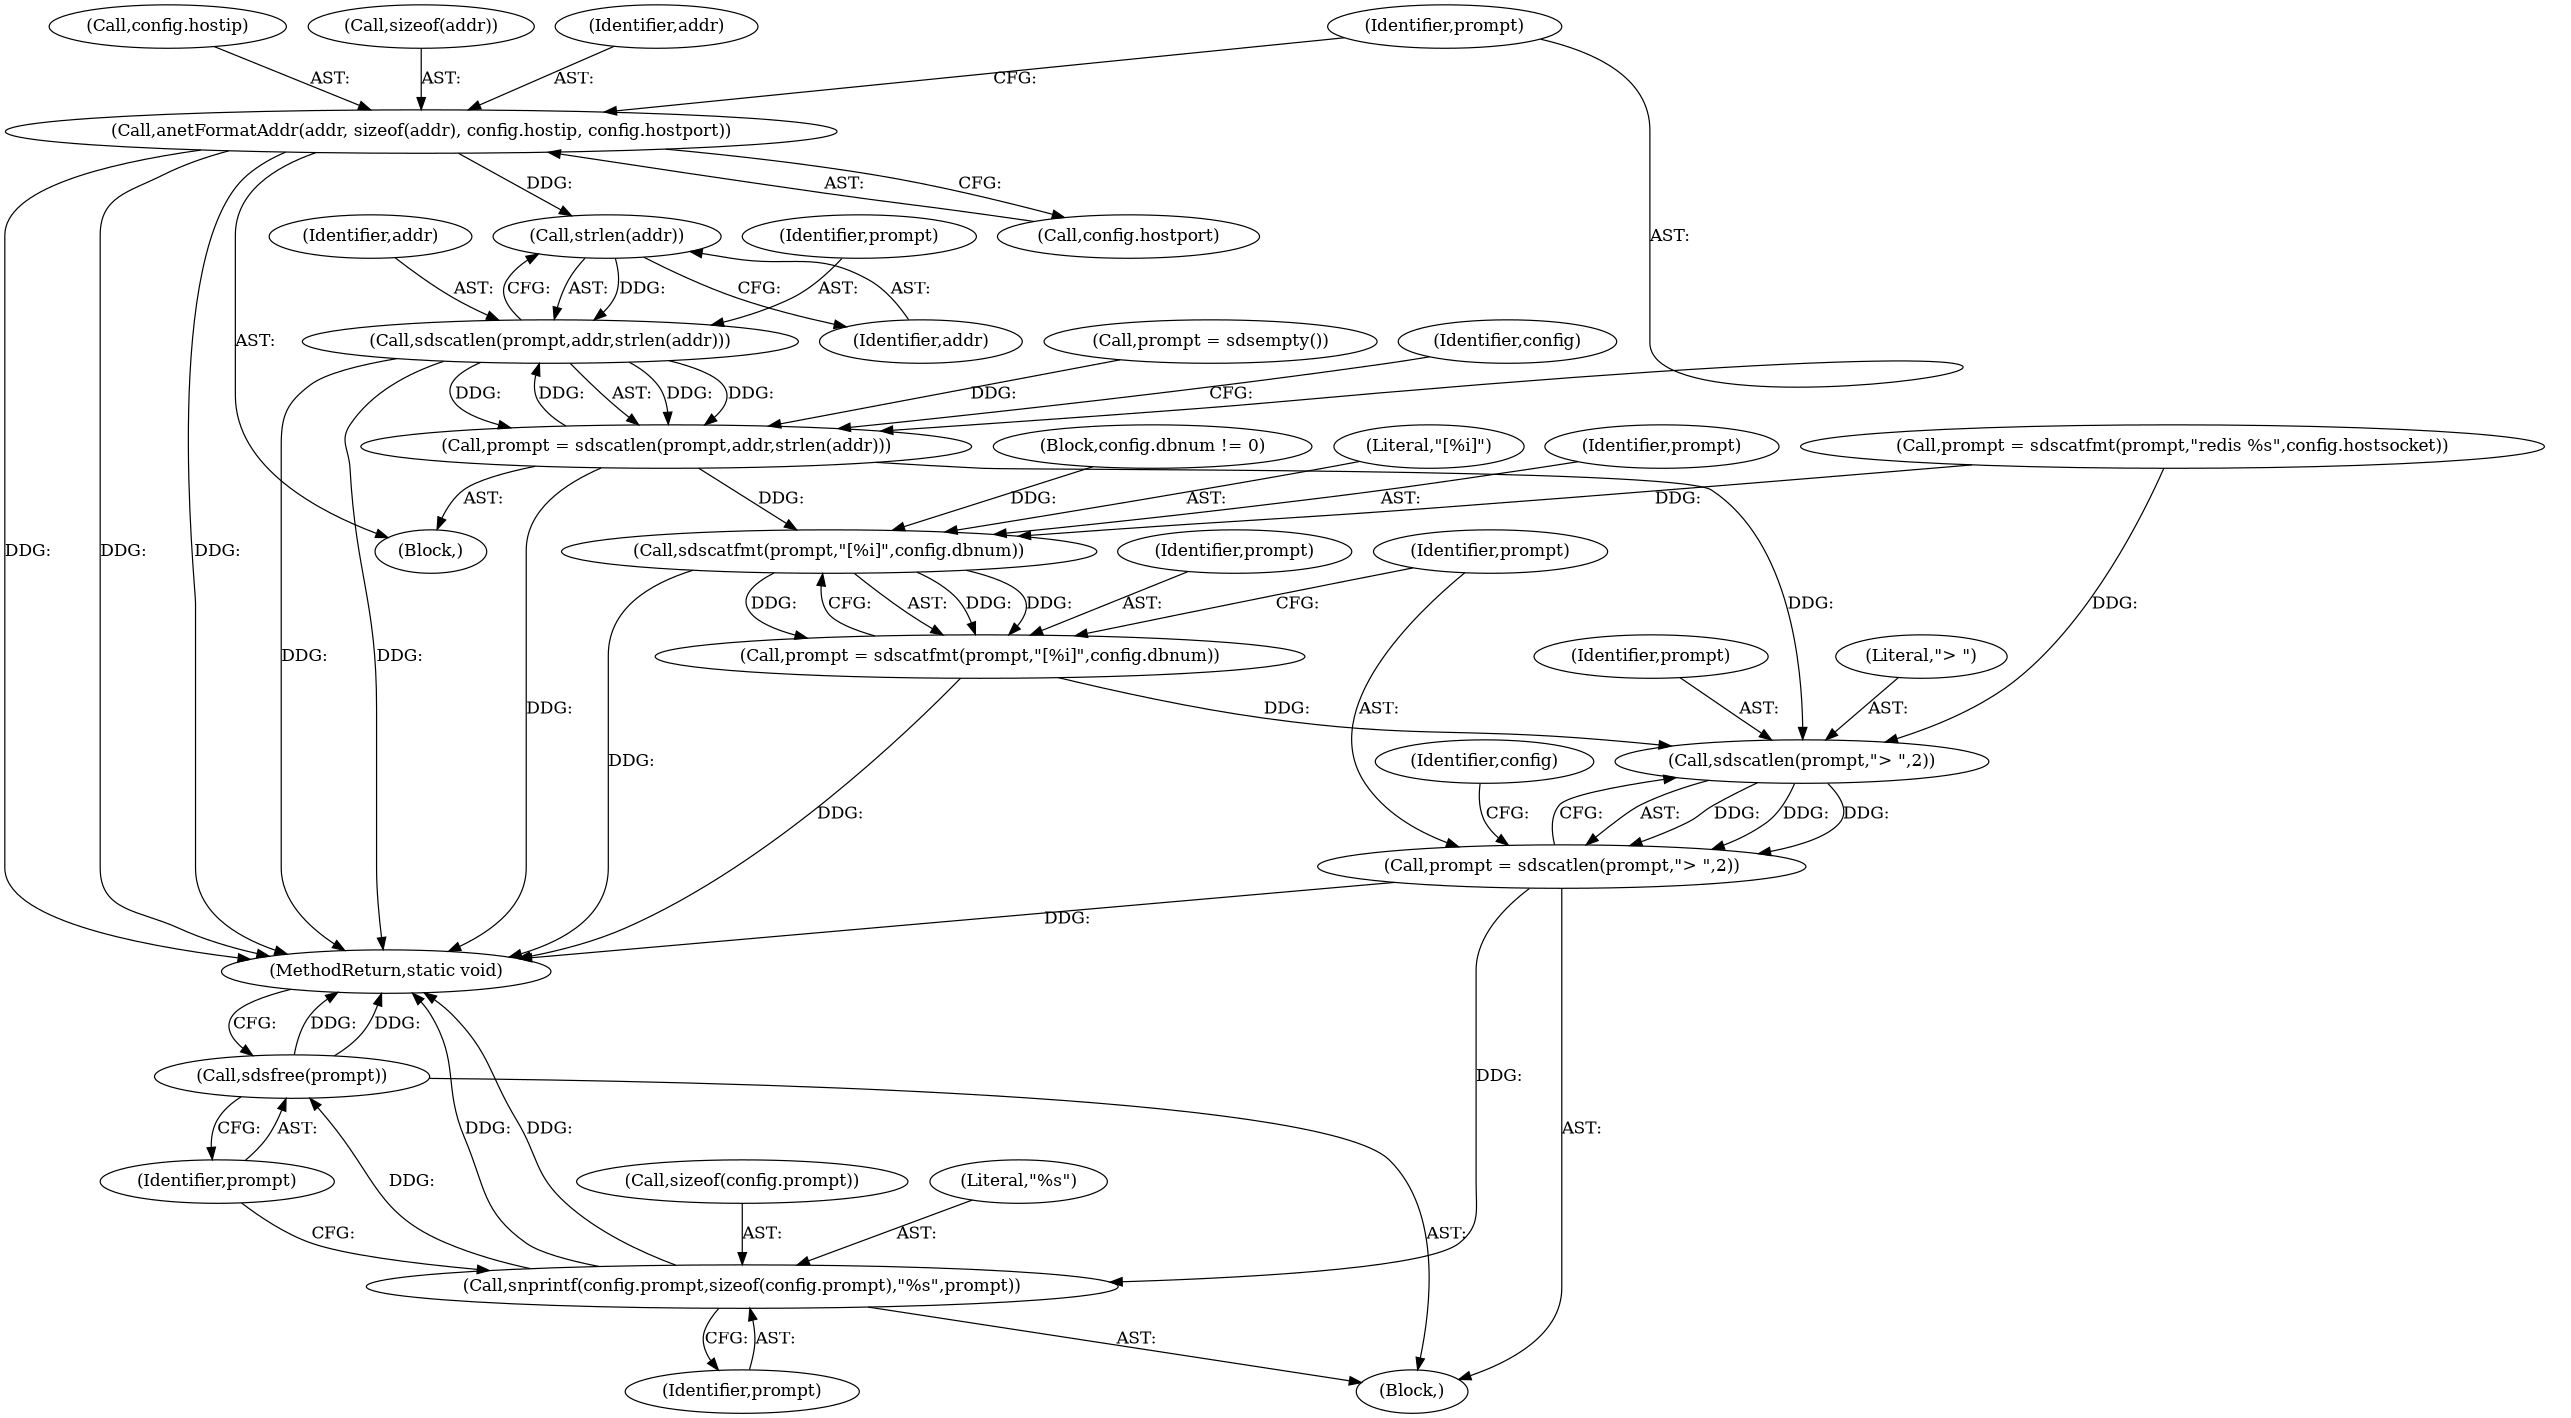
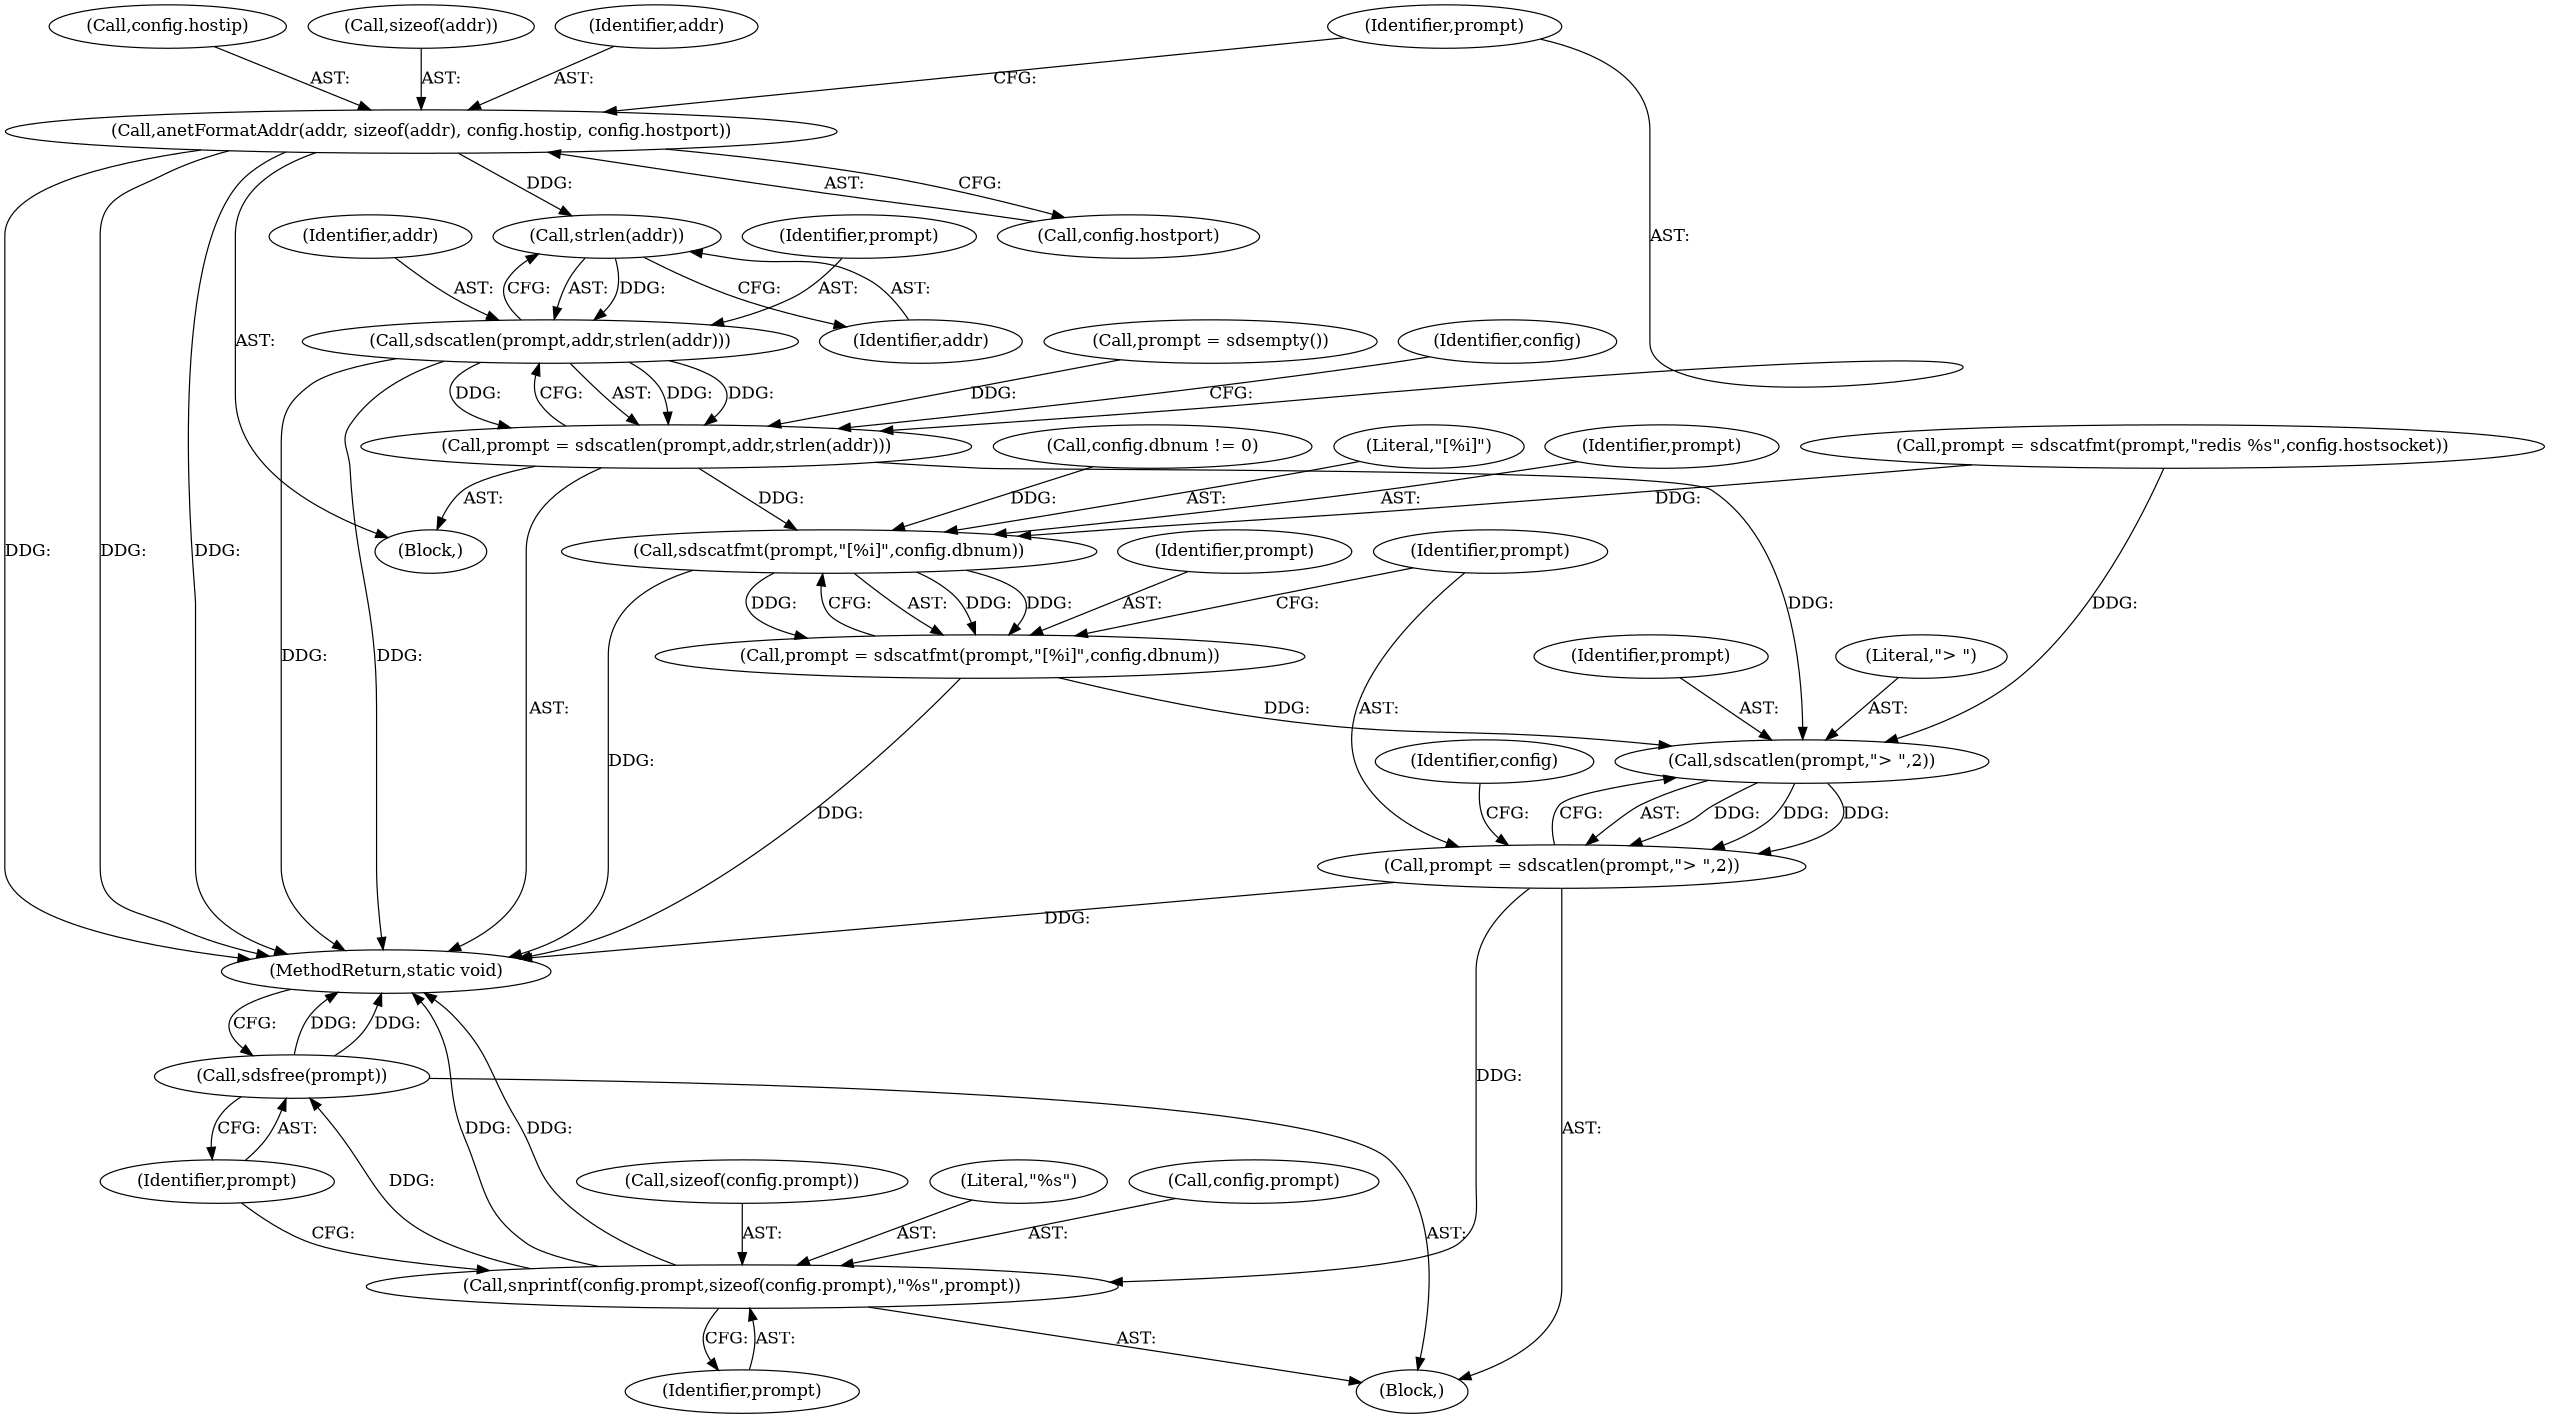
edge "(Call,prompt = sdscatlen(prompt,addr,strlen(addr)))" -> "(Call,sdscatlen(prompt,addr,strlen(addr)))": label "DDG: " -> "CFG: "
node "(Block,config.dbnum != 0)": label "(Block,config.dbnum != 0)" -> "(Call,config.dbnum != 0)"
edge "(Call,prompt = sdscatlen(prompt,addr,strlen(addr)))" -> "(MethodReturn,static void)": label "DDG: " -> "AST: "
node "(Call,config.prompt)": added
